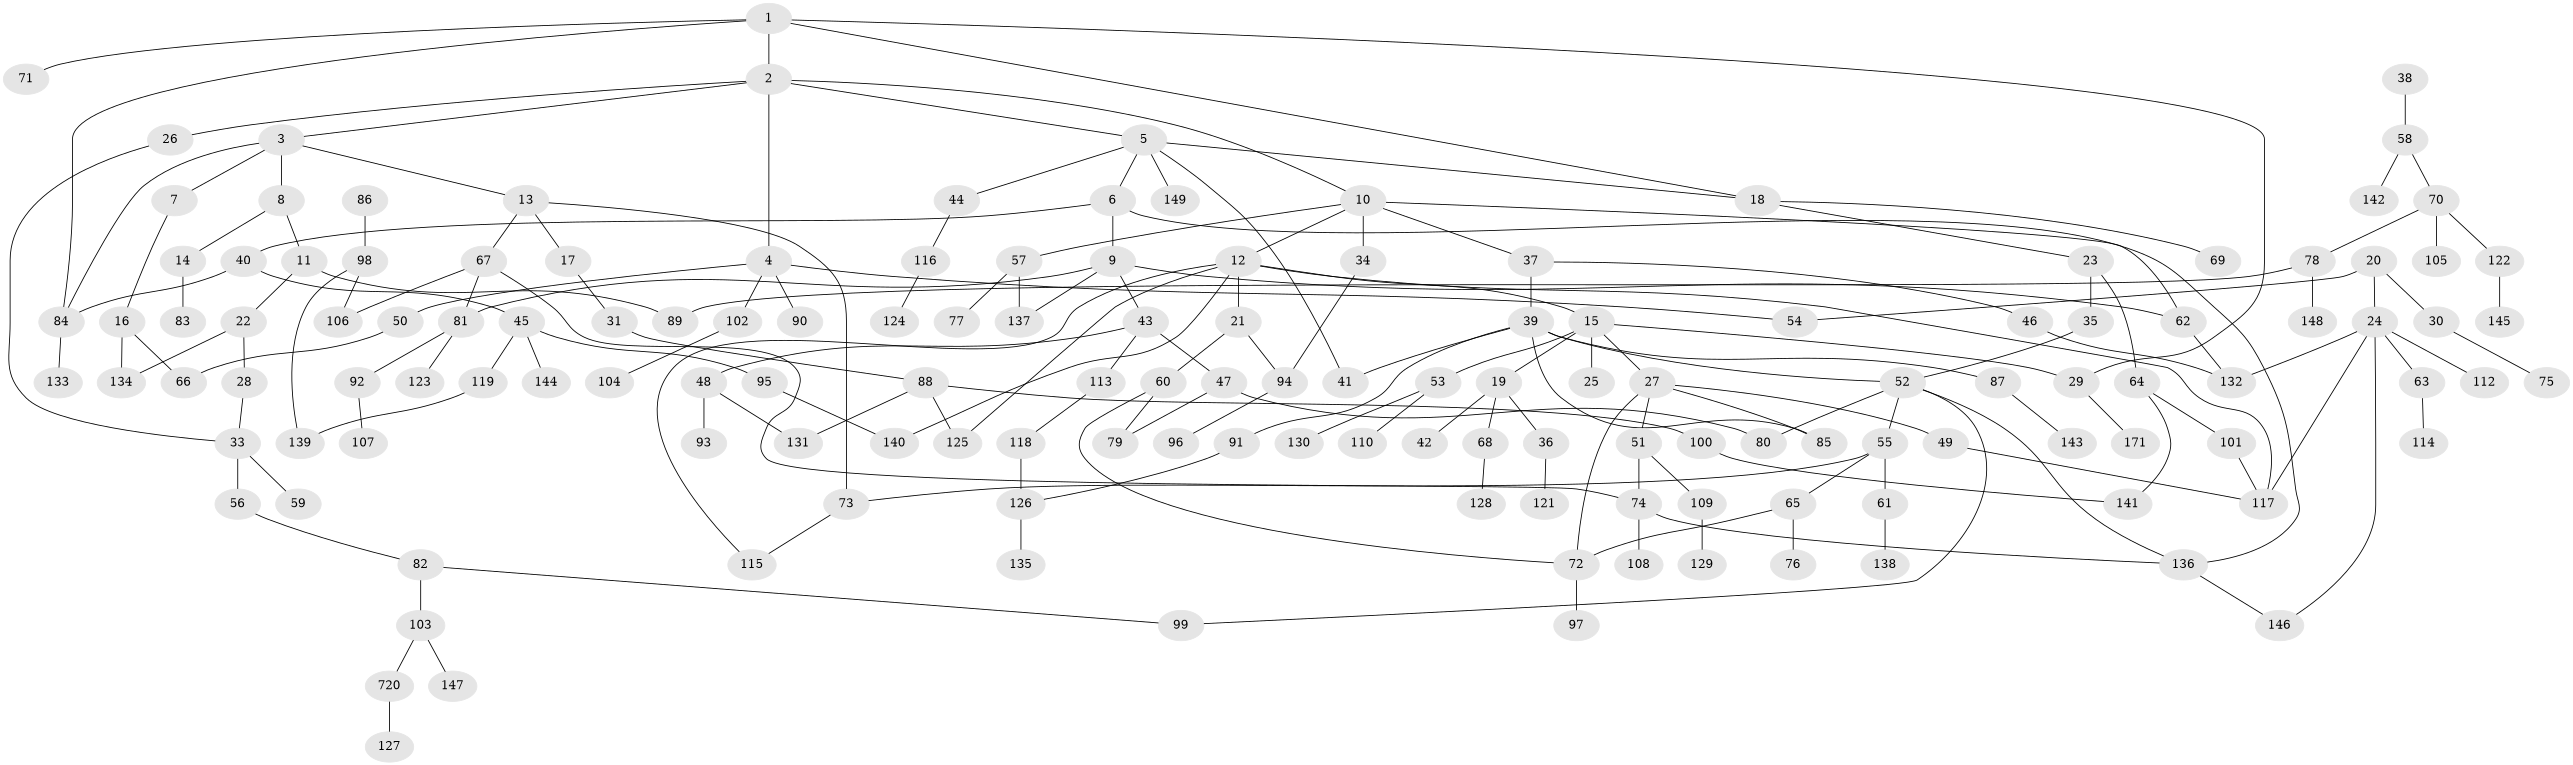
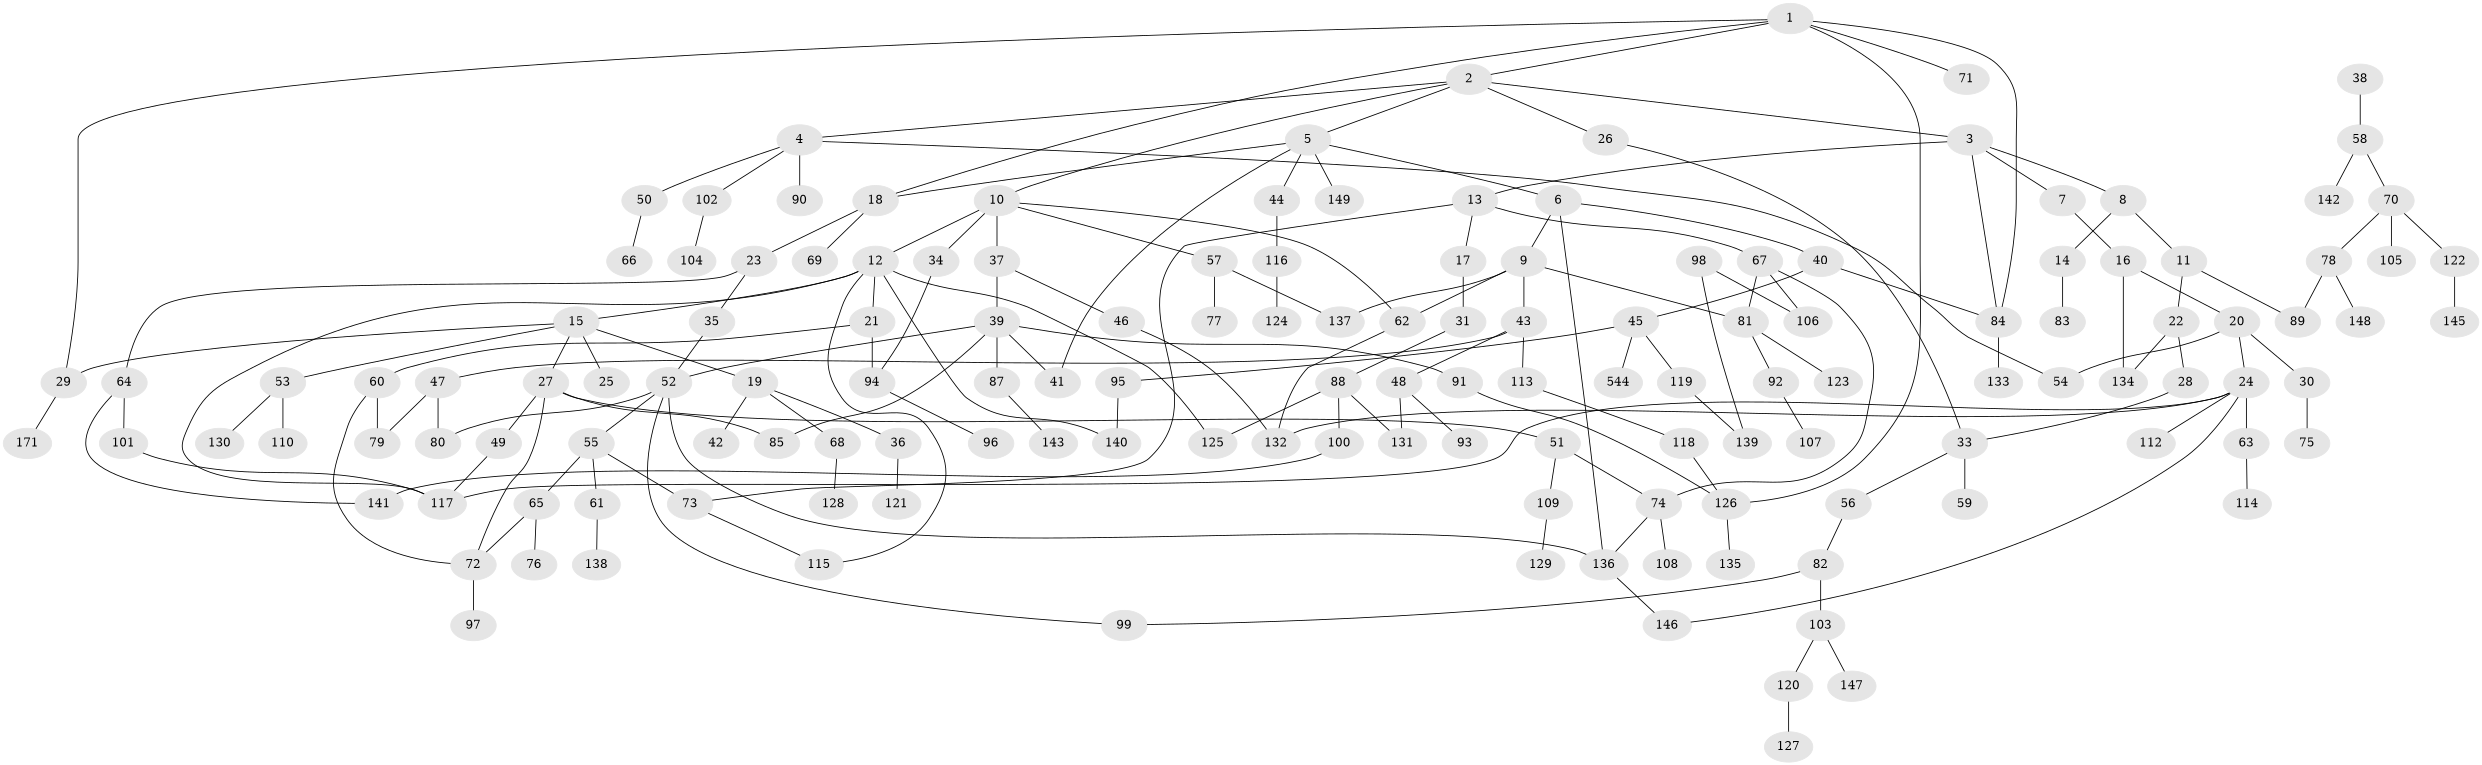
node "86": removed
edge "1" -- "126": added
edge "16" -- "66": now "16" -- "20"
node "144": label "144" -> "544"
node "720": label "720" -> "120"
